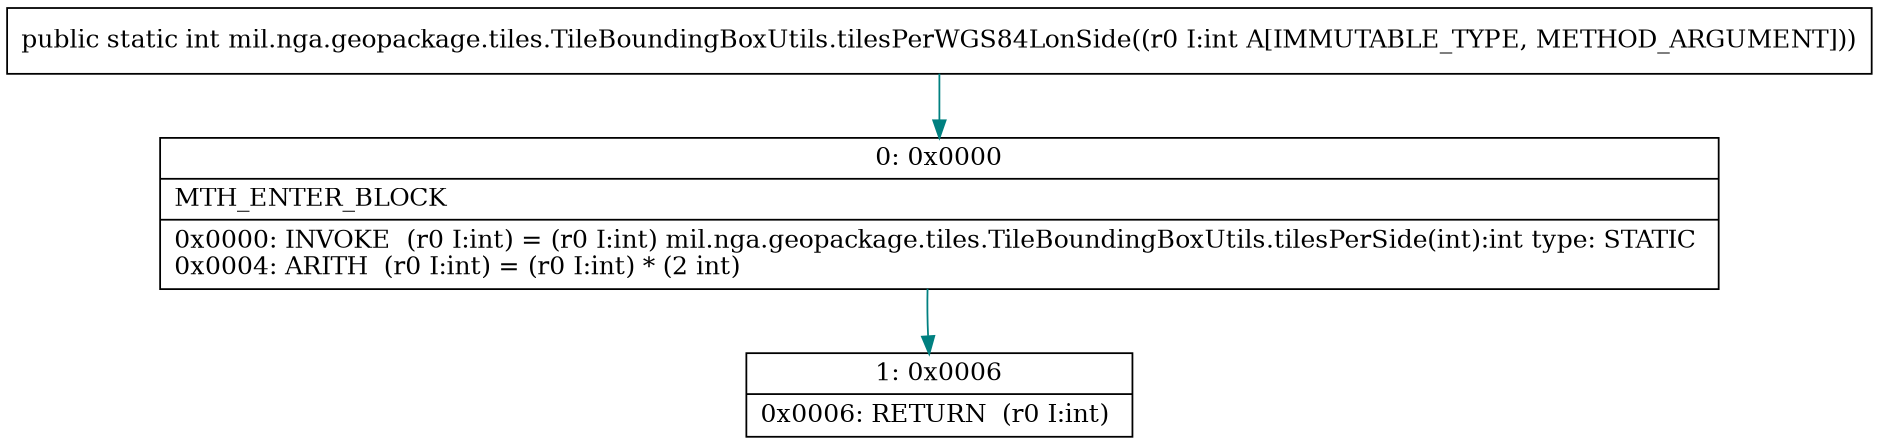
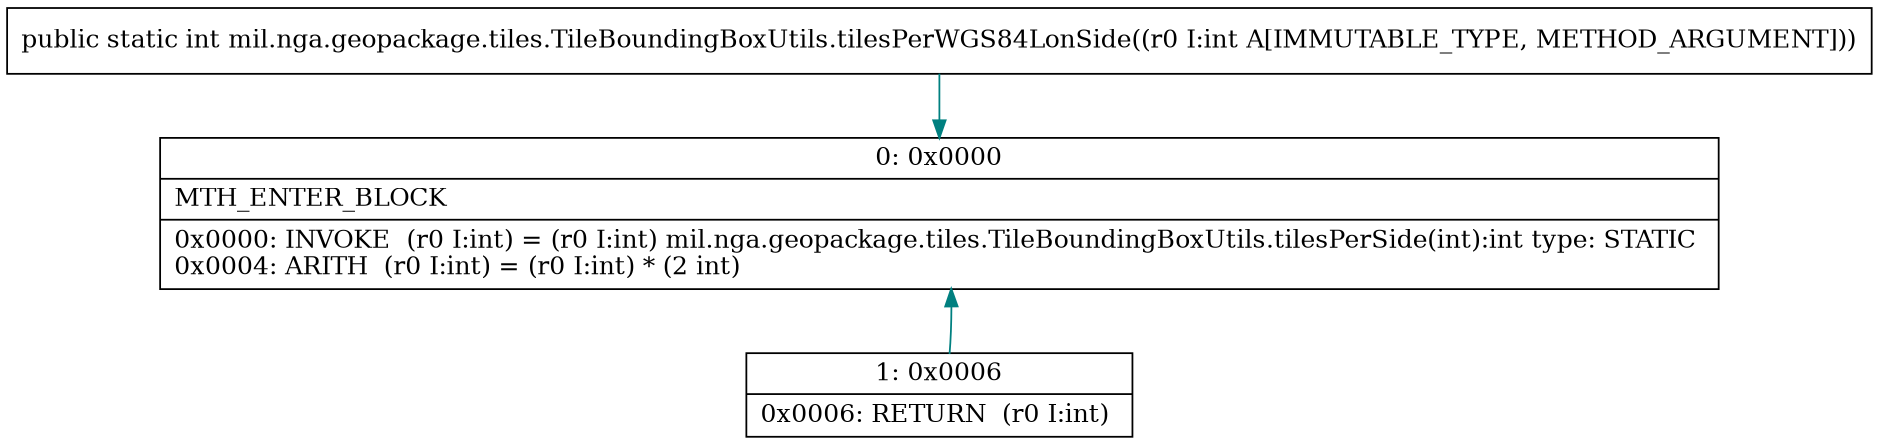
edge "0: 0x0000" -> "1: 0x0006": reversed
